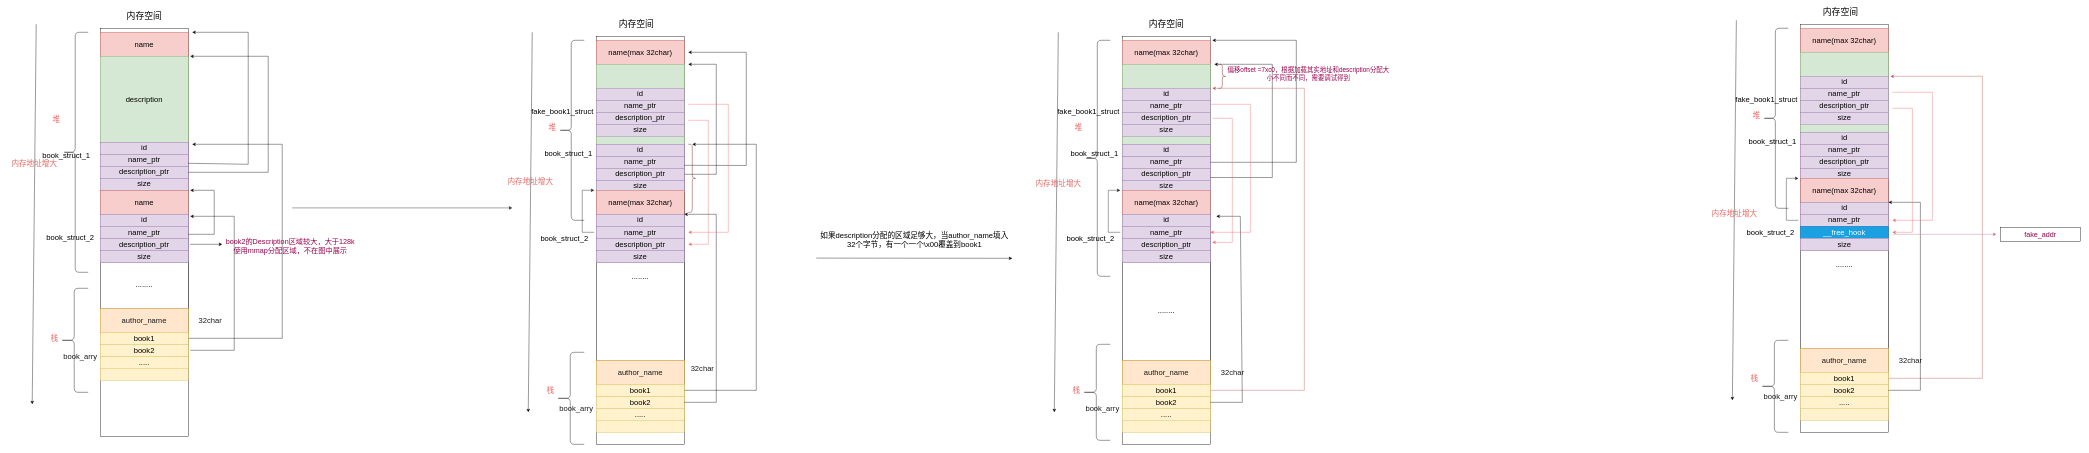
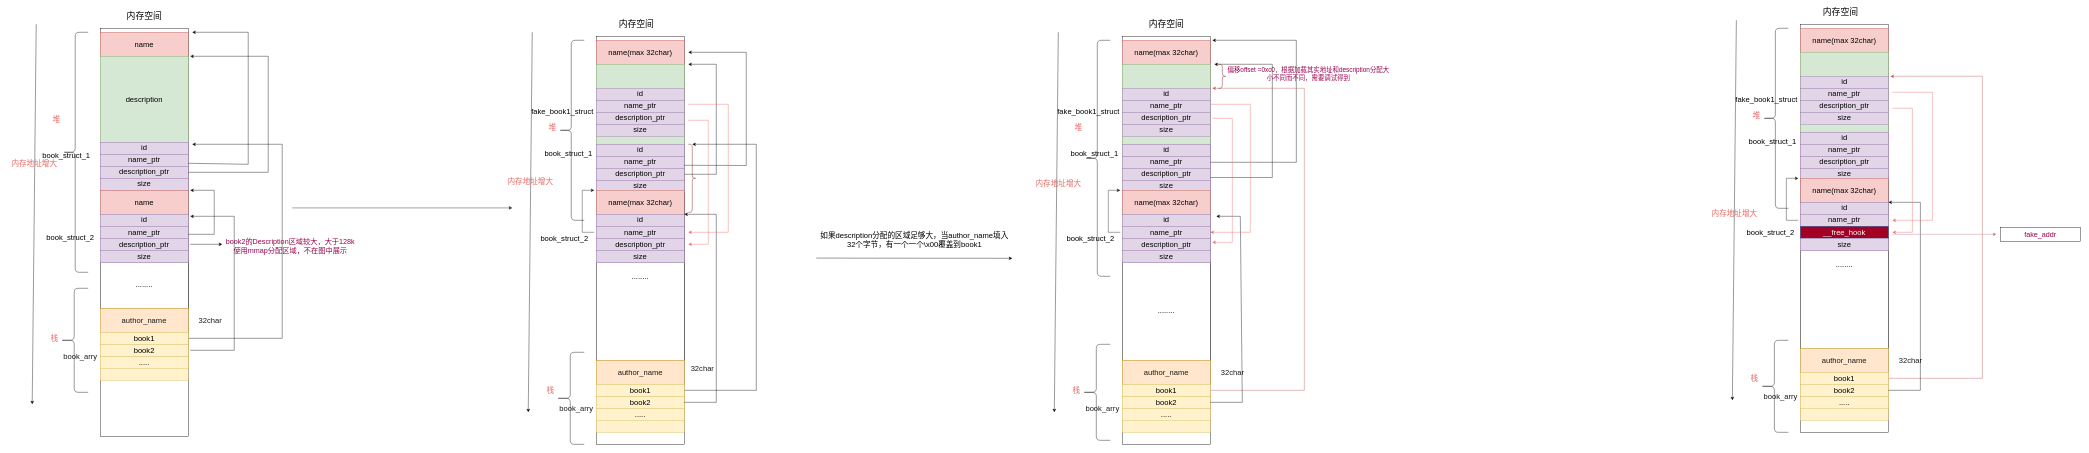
node "偏移offset =7xc0，根据加载其实地址和description分配大 小不同而不同，需要调试得到": label "偏移offset =7xc0，根据加载其实地址和description分配大 小不同而不同，需要调试得到" -> "偏移offset =0xc0，根据加载其实地址和description分配大 小不同而不同，需要调试得到"
node "__free_hook": fillcolor #1ba1e2 -> #a20025
